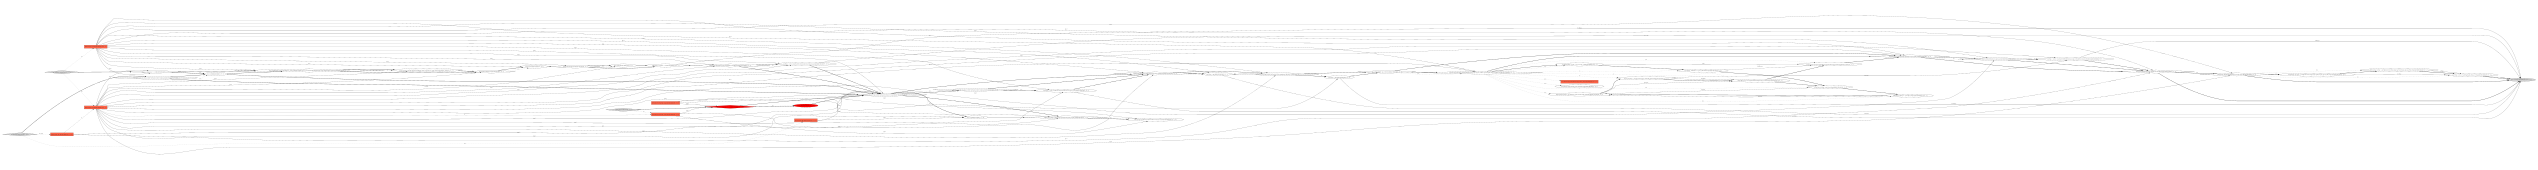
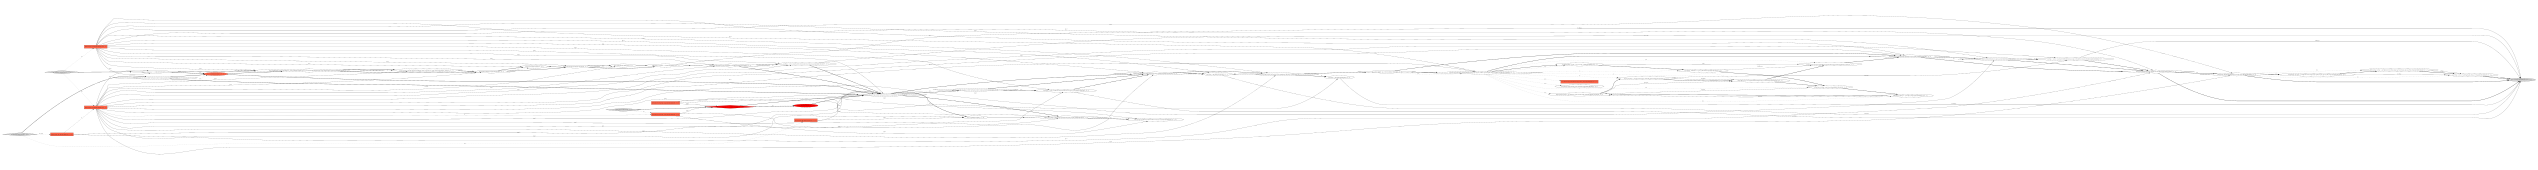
edge "SqlTypeUtil.isNull(type1)@@@9@@@['0', '0', '1']" -> "SqlTypeUtil.isNull(type2)@@@12@@@['0', '0', '1']": added
node "return null@@@4@@@['1', '0', '1']": fillcolor white -> tomato
edge "resultType = type1@@@28@@@['0', '0', '1']" -> "type1.isStruct() && type2.isStruct()@@@30@@@['0', '0', '1']": removed
